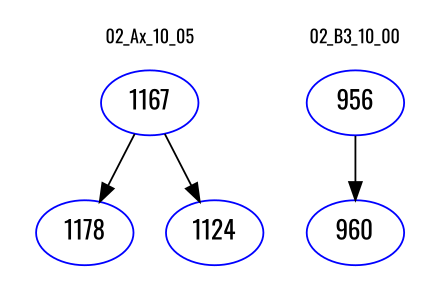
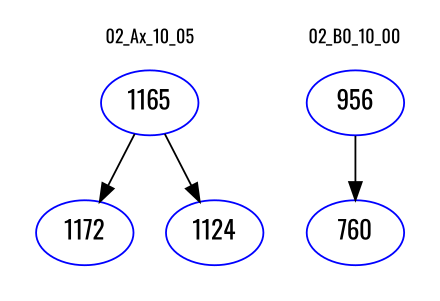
cluster "02_B3_10_00": label "02_B3_10_00" -> "02_B0_10_00"
node "1167": label "1167" -> "1165"
node "1178": label "1178" -> "1172"
node "960": label "960" -> "760"
